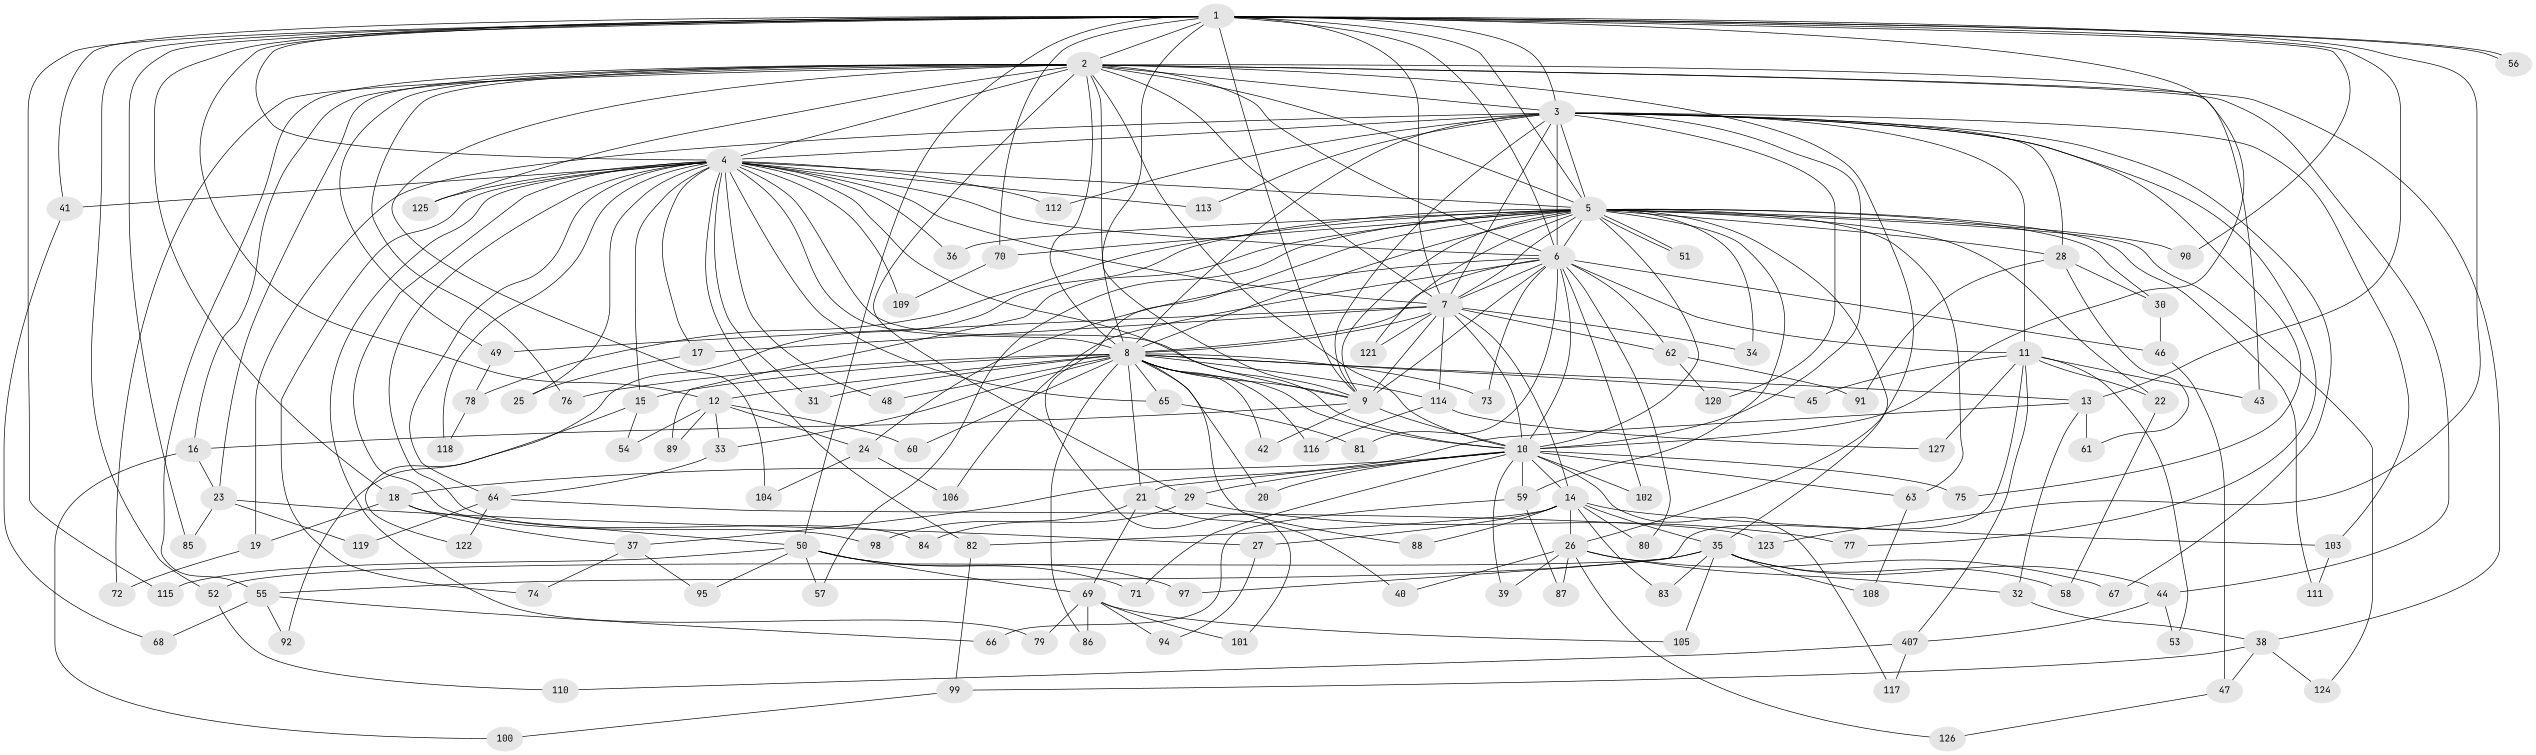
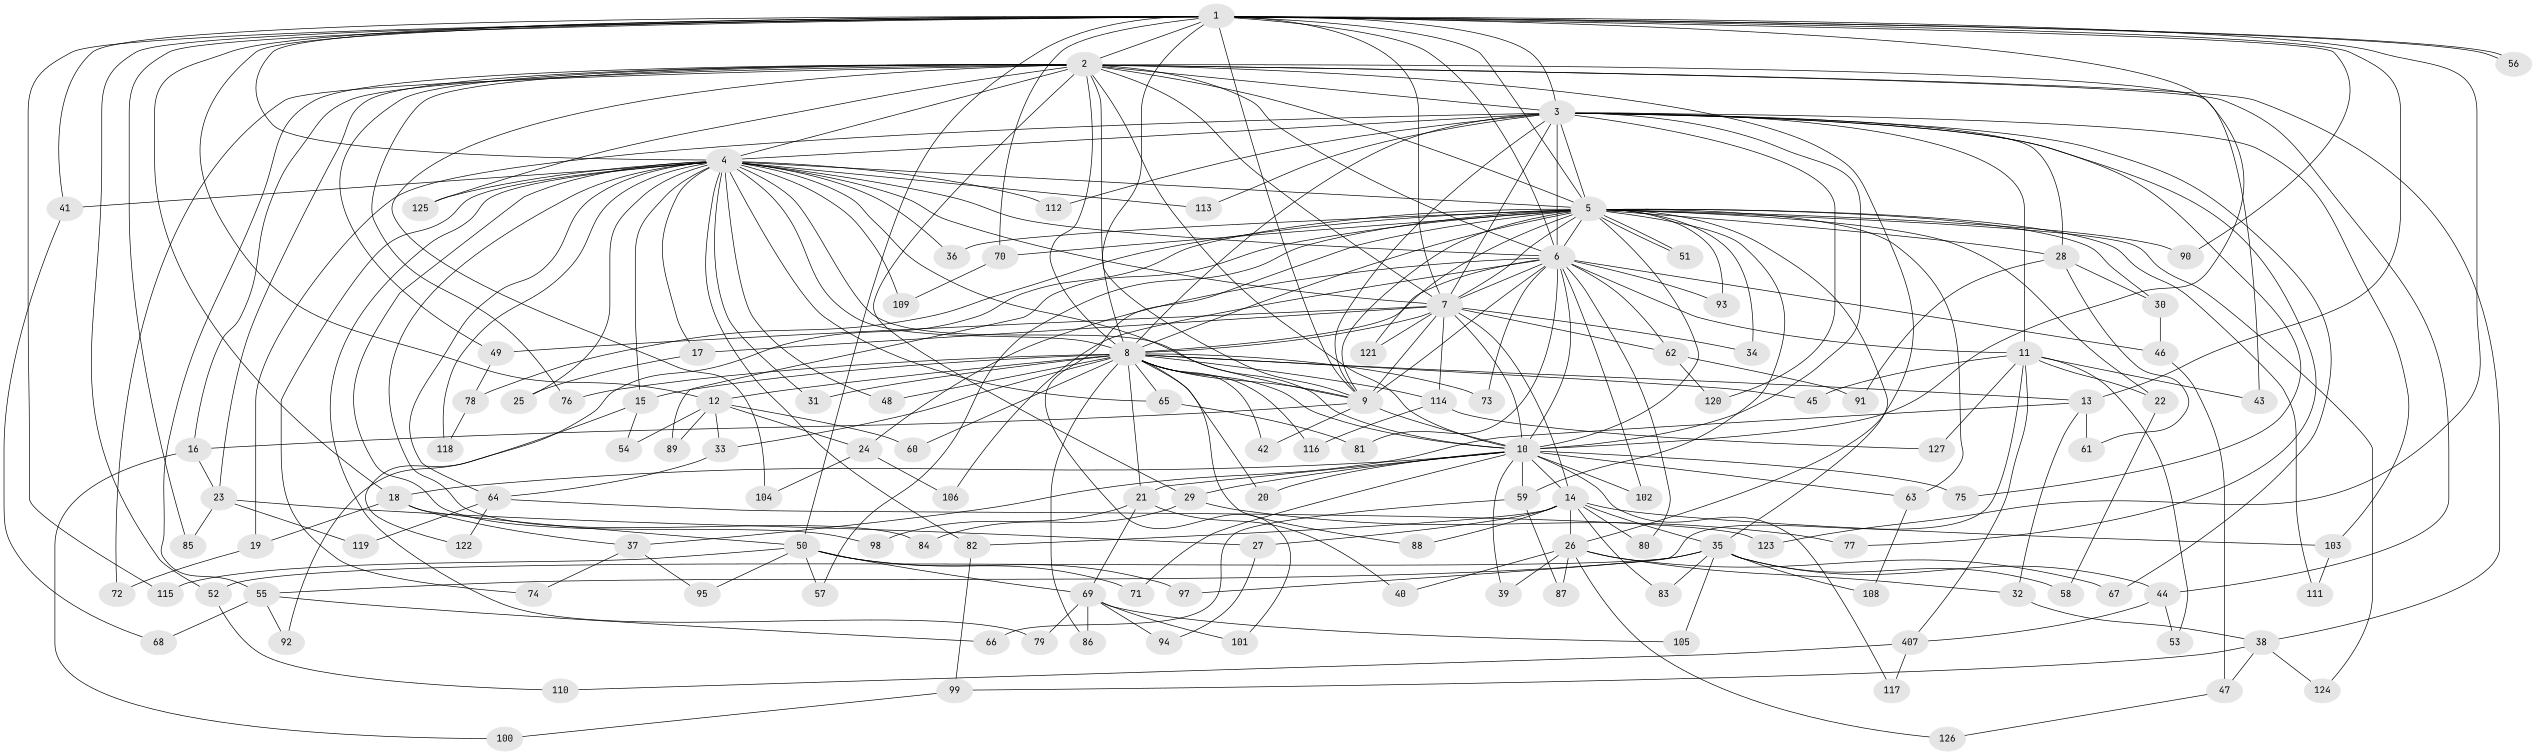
node "93": added
